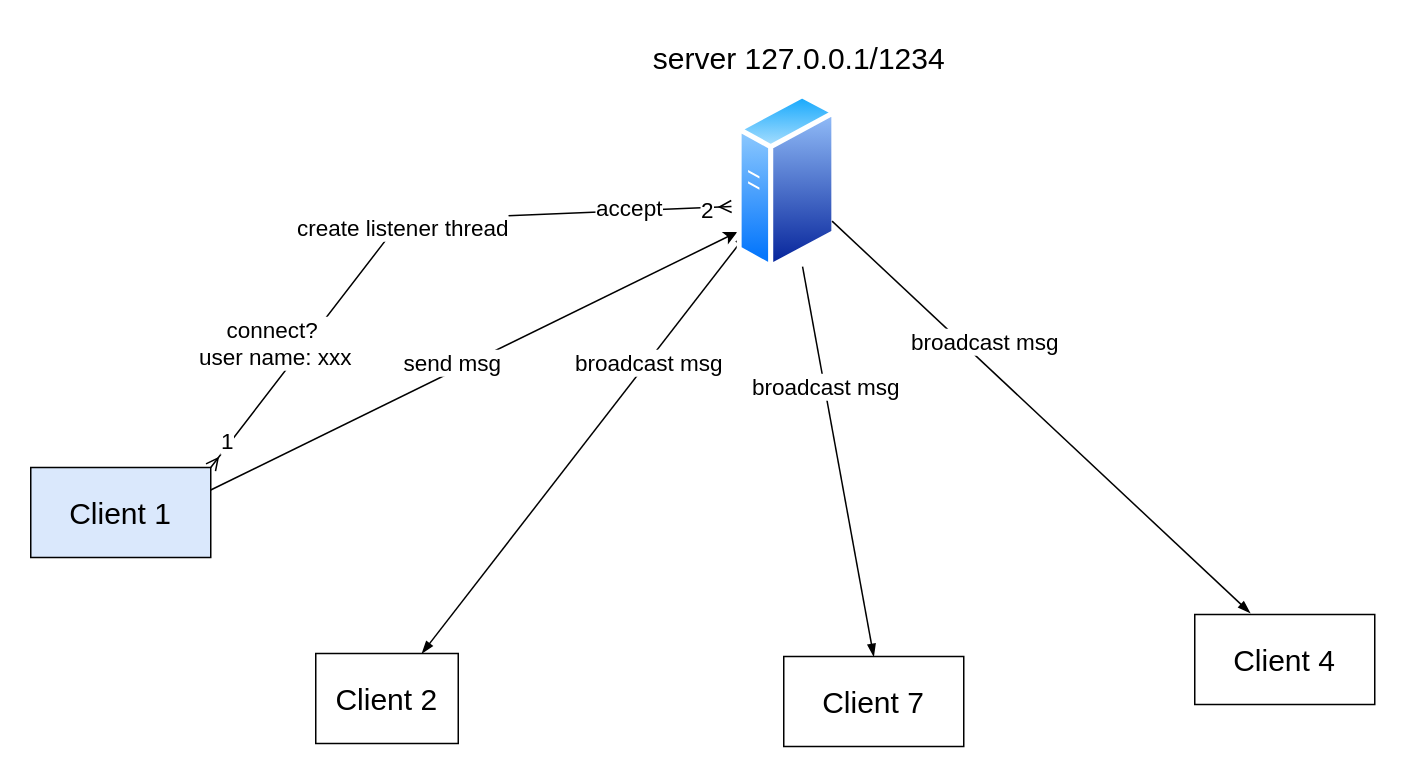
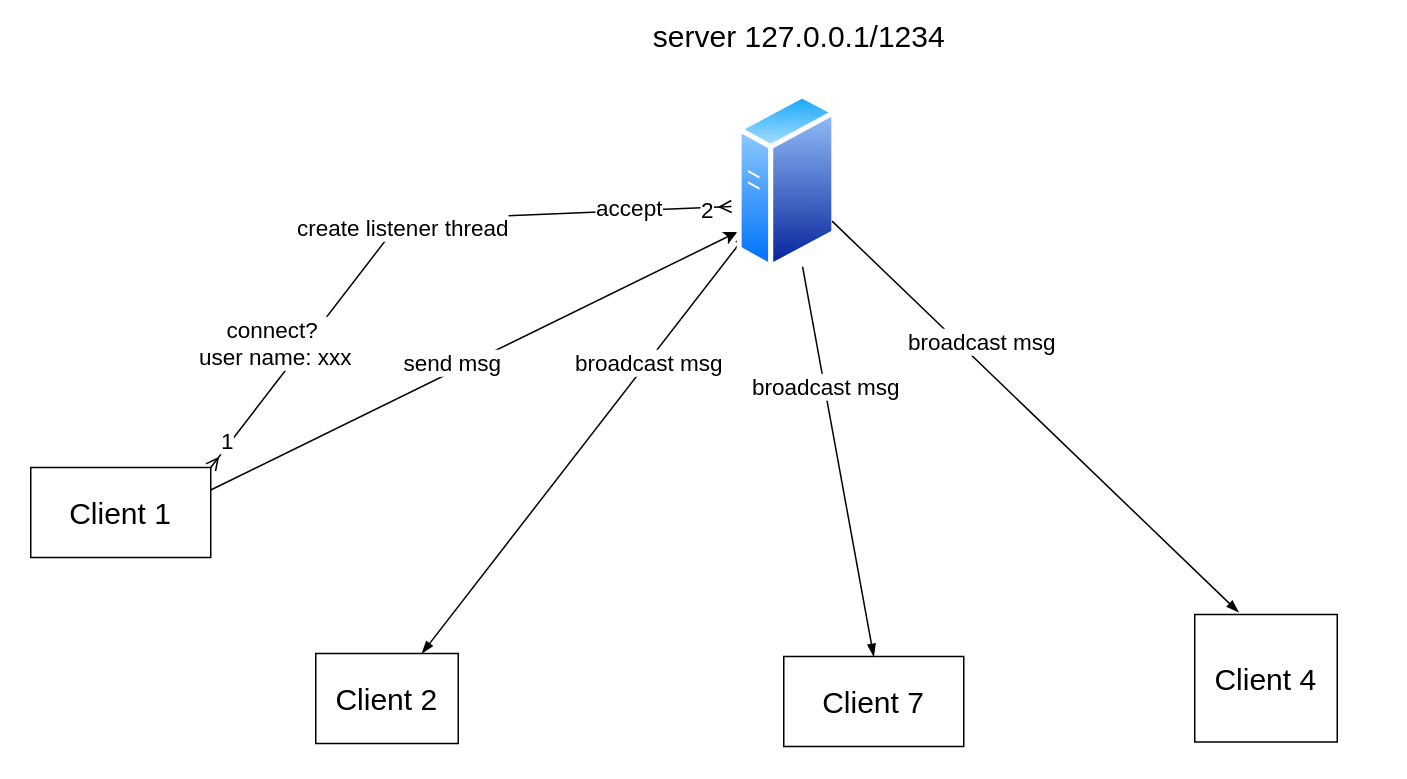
node "server 127.0.0.1/1234": moved (798, 58) -> (798, 35)
node "Client 1": fillcolor #dae8fc -> #ffffff
node "Client 4": size 180x90 -> 143x128
